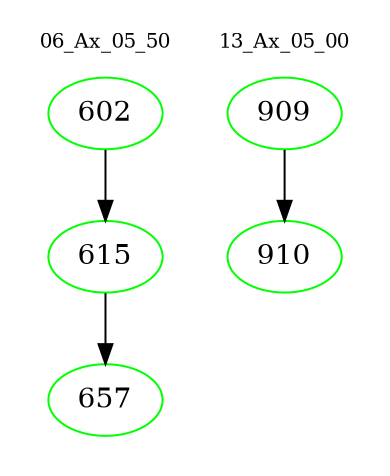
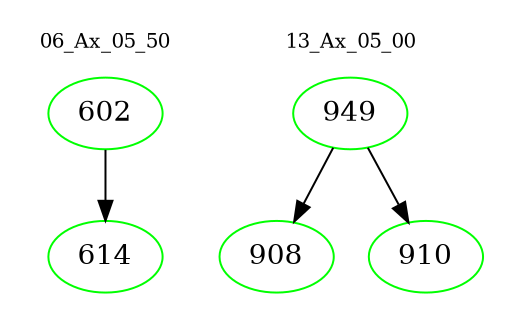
node "909": label "909" -> "949"
node "615": label "615" -> "614"
node "908": added
node "657": removed
